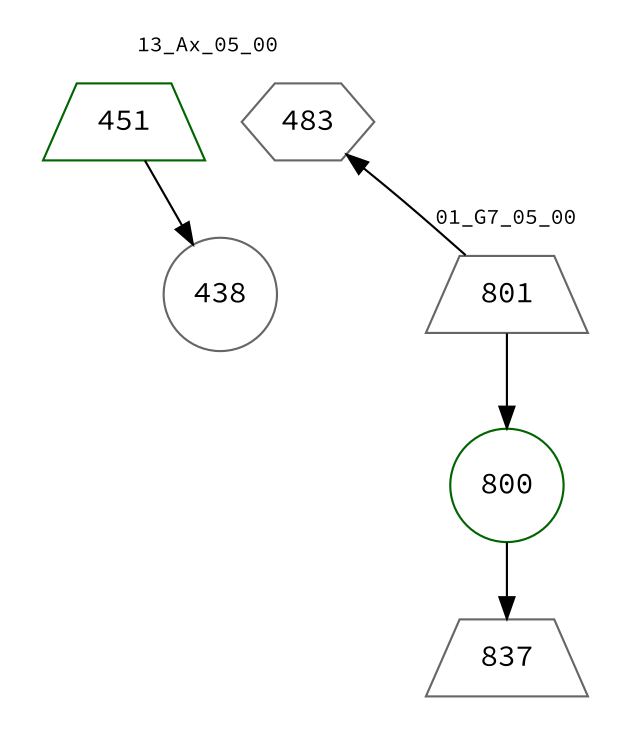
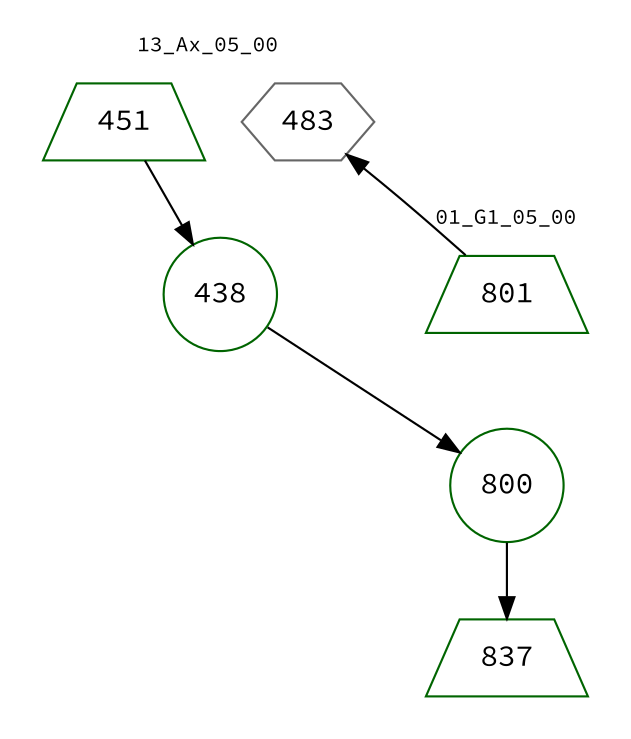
cluster "01_G7_05_00": label "01_G7_05_00" -> "01_G1_05_00"
node "438": color gray40 -> darkgreen
node "801": color gray40 -> darkgreen
edge "801" -> "800": now "438" -> "800"
node "837": color gray40 -> darkgreen
